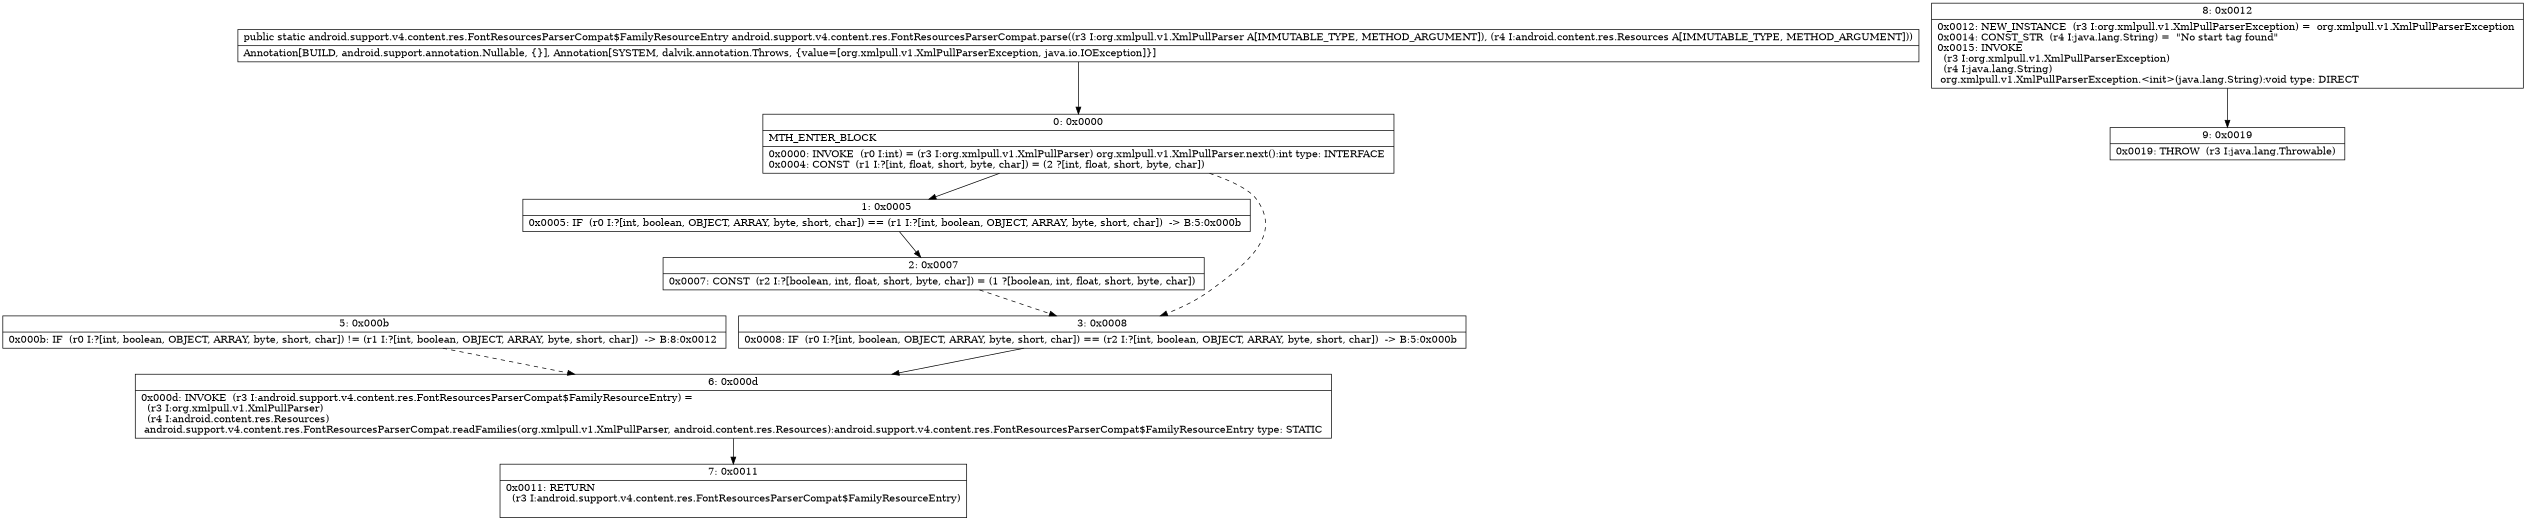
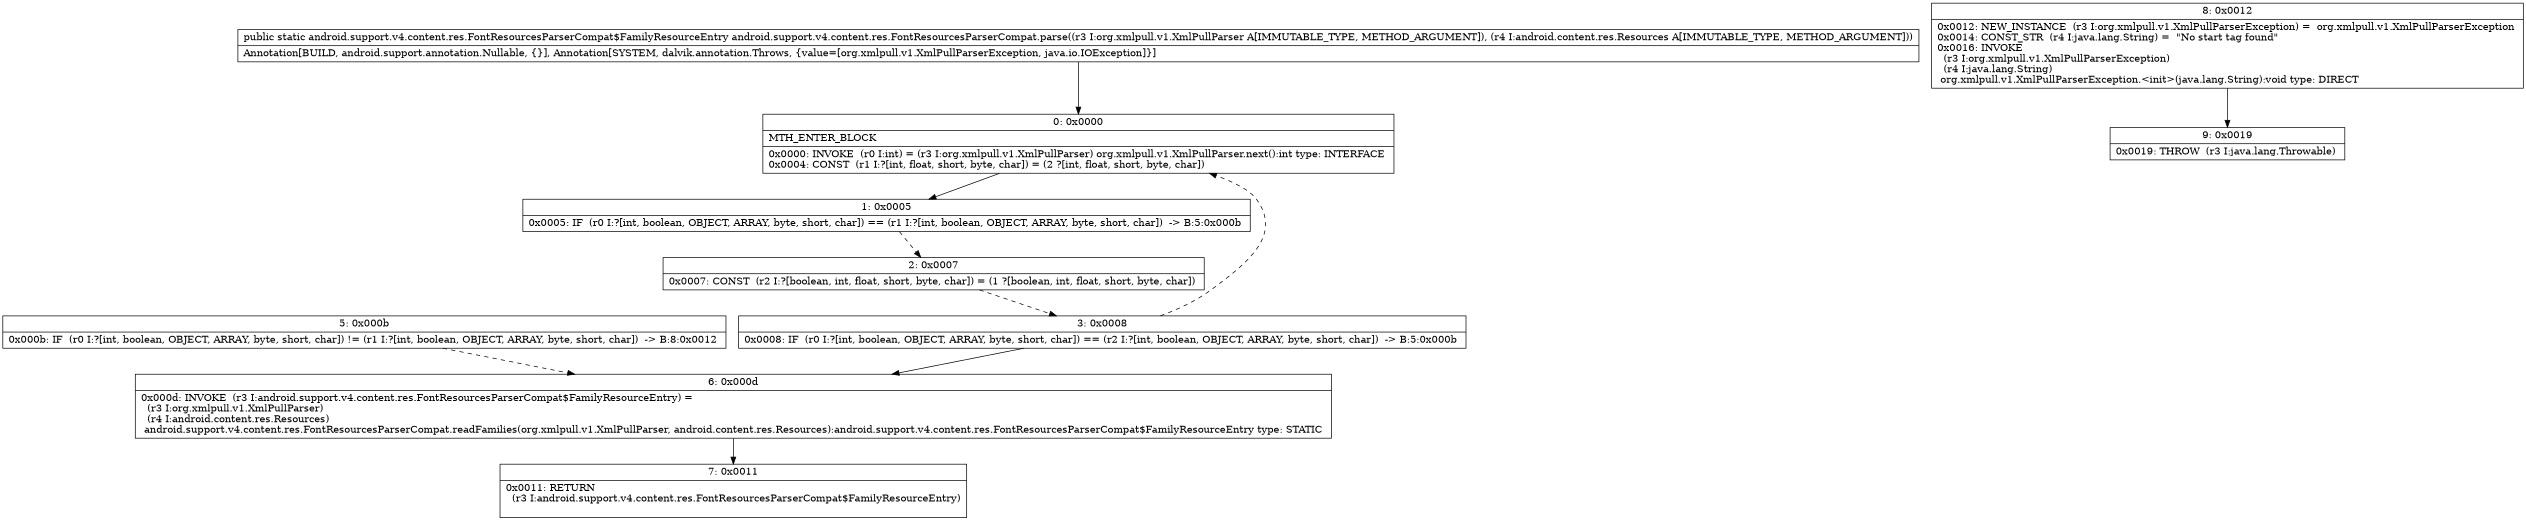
node "8: 0x0012": text "0x0015: INVOKE" -> "0x0016: INVOKE"
edge "1: 0x0005" -> "2: 0x0007": style solid -> dashed
edge "0: 0x0000" -> "3: 0x0008": reversed
